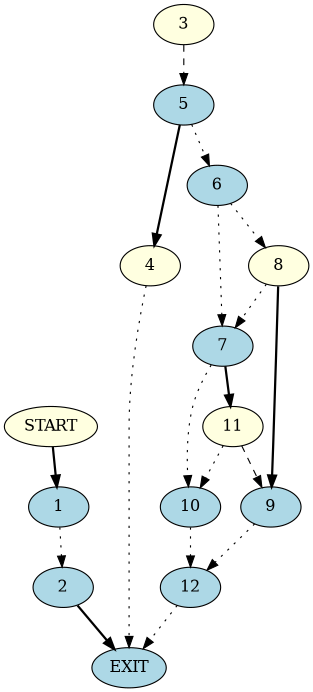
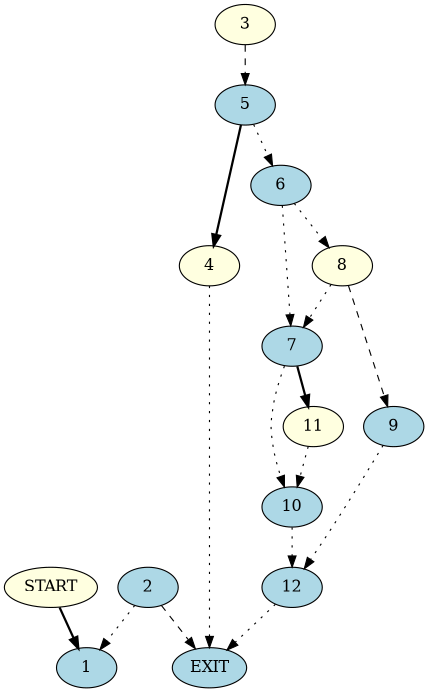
edge "8" -> "9": style bold -> dashed
edge "11" -> "9": removed
edge "1" -> "2": reversed
edge "2" -> "EXIT": style bold -> dashed
